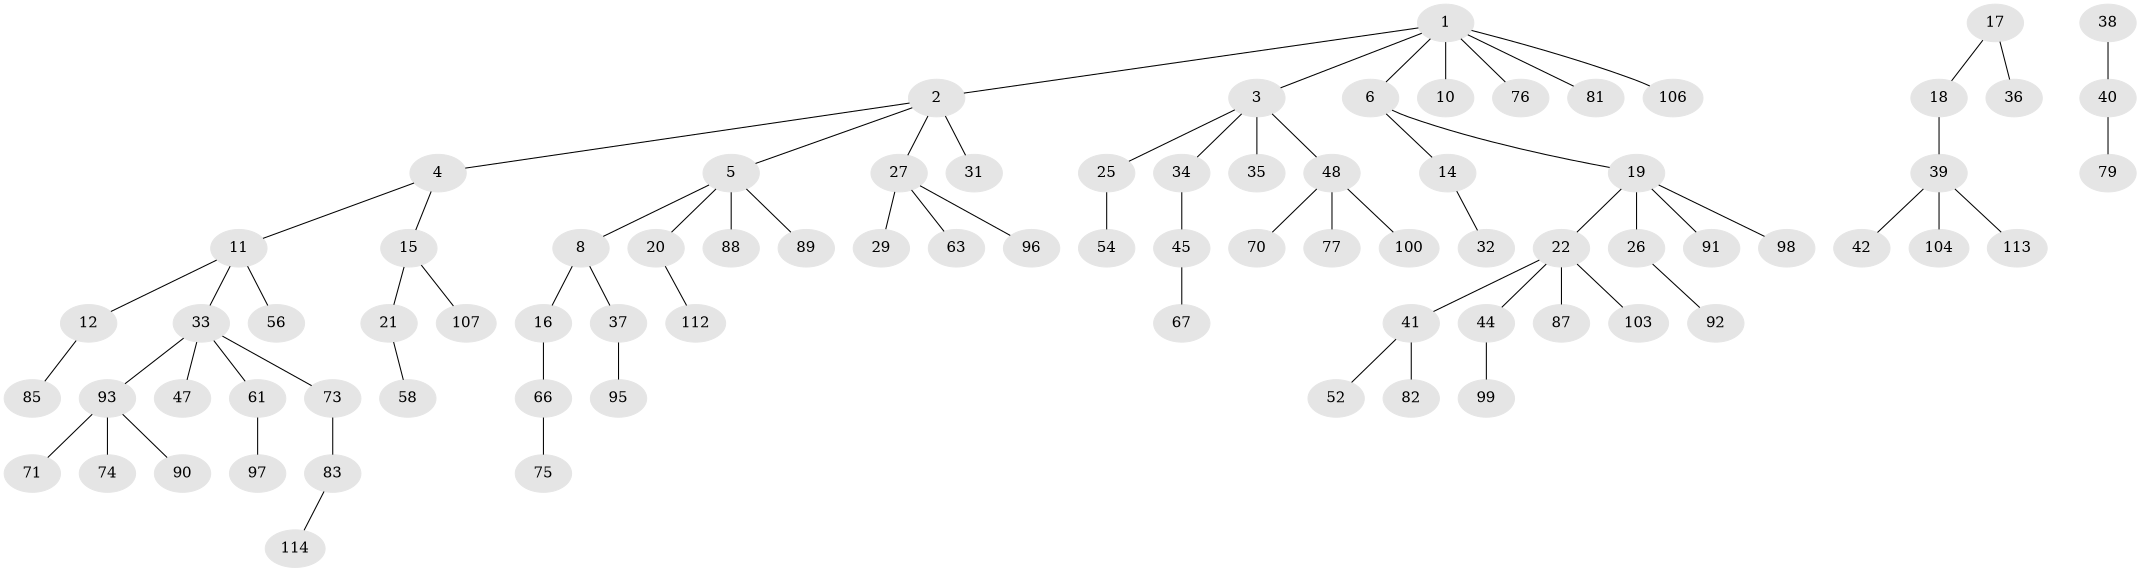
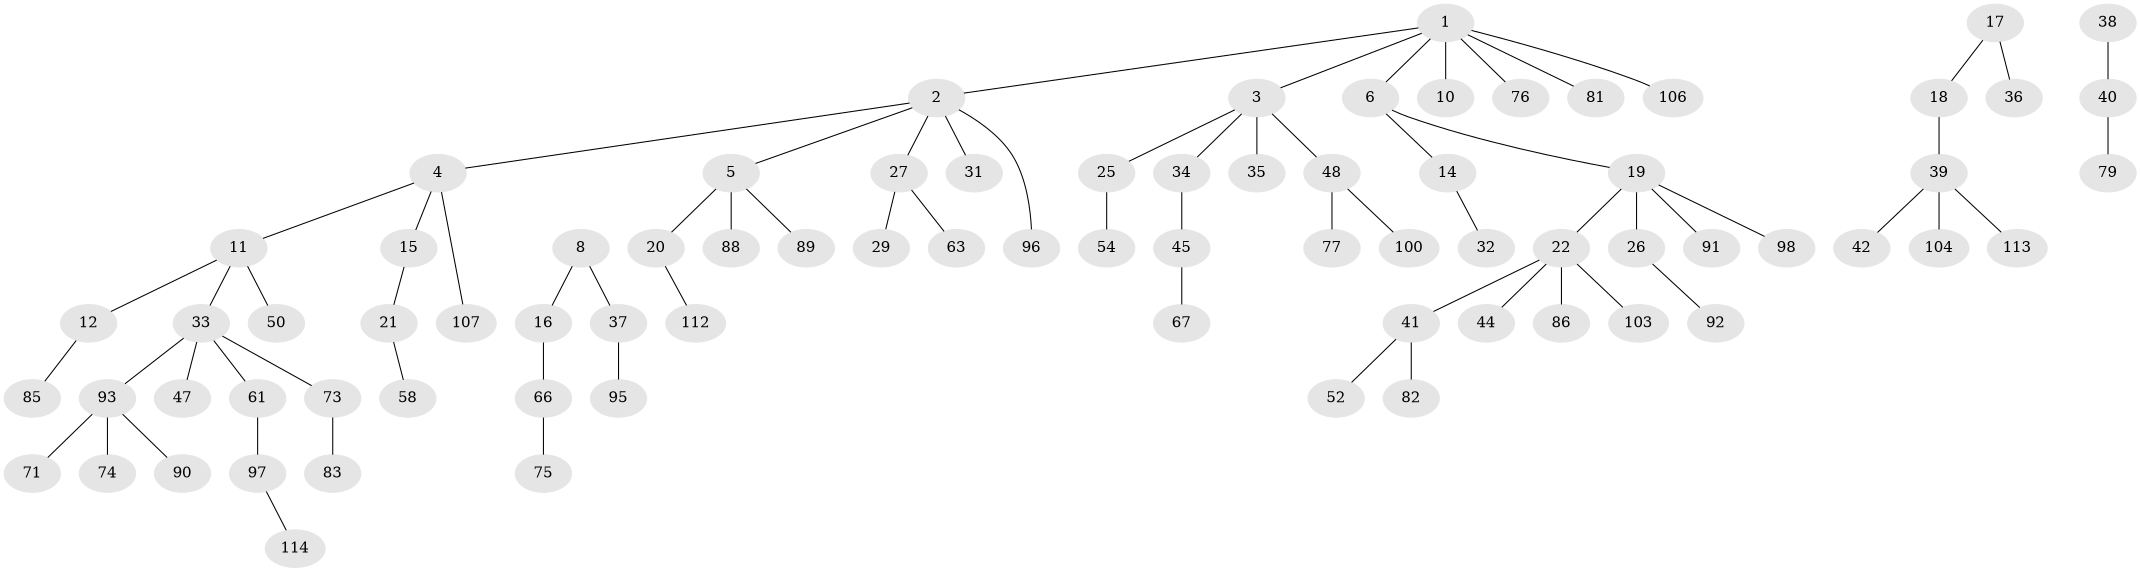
edge "5" -- "8": removed
edge "27" -- "96": now "2" -- "96"
node "70": removed
edge "15" -- "107": now "4" -- "107"
node "56": label "56" -> "50"
node "87": label "87" -> "86"
node "99": removed
edge "83" -- "114": now "97" -- "114"
